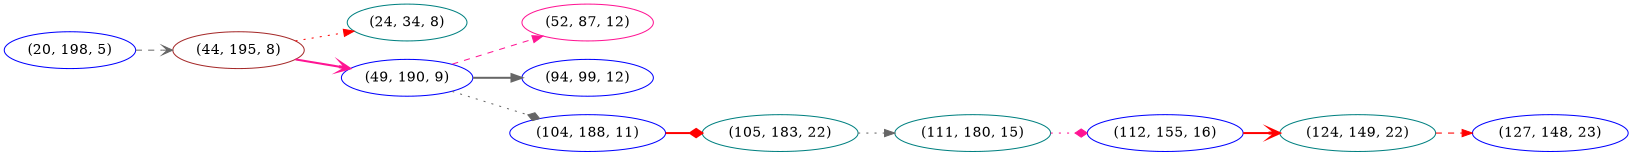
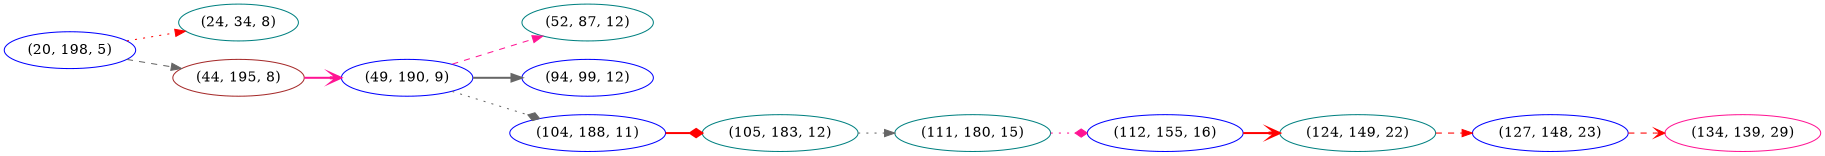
node "(52, 87, 12)": color deeppink -> teal
edge "(44, 195, 8)" -> "(24, 34, 8)": now "(20, 198, 5)" -> "(24, 34, 8)"
edge "(20, 198, 5)" -> "(44, 195, 8)": arrowhead vee -> normal
node "(105, 183, 22)": label "(105, 183, 22)" -> "(105, 183, 12)"
node "(134, 139, 29)": added
